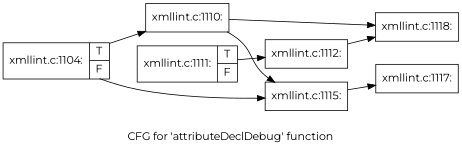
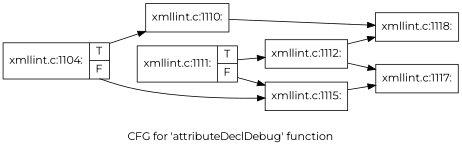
edge "xmllint.c:1110:" -> "xmllint.c:1115:": now "xmllint.c:1111:" -> "xmllint.c:1115:"
edge "xmllint.c:1112:" -> "xmllint.c:1117:": added
